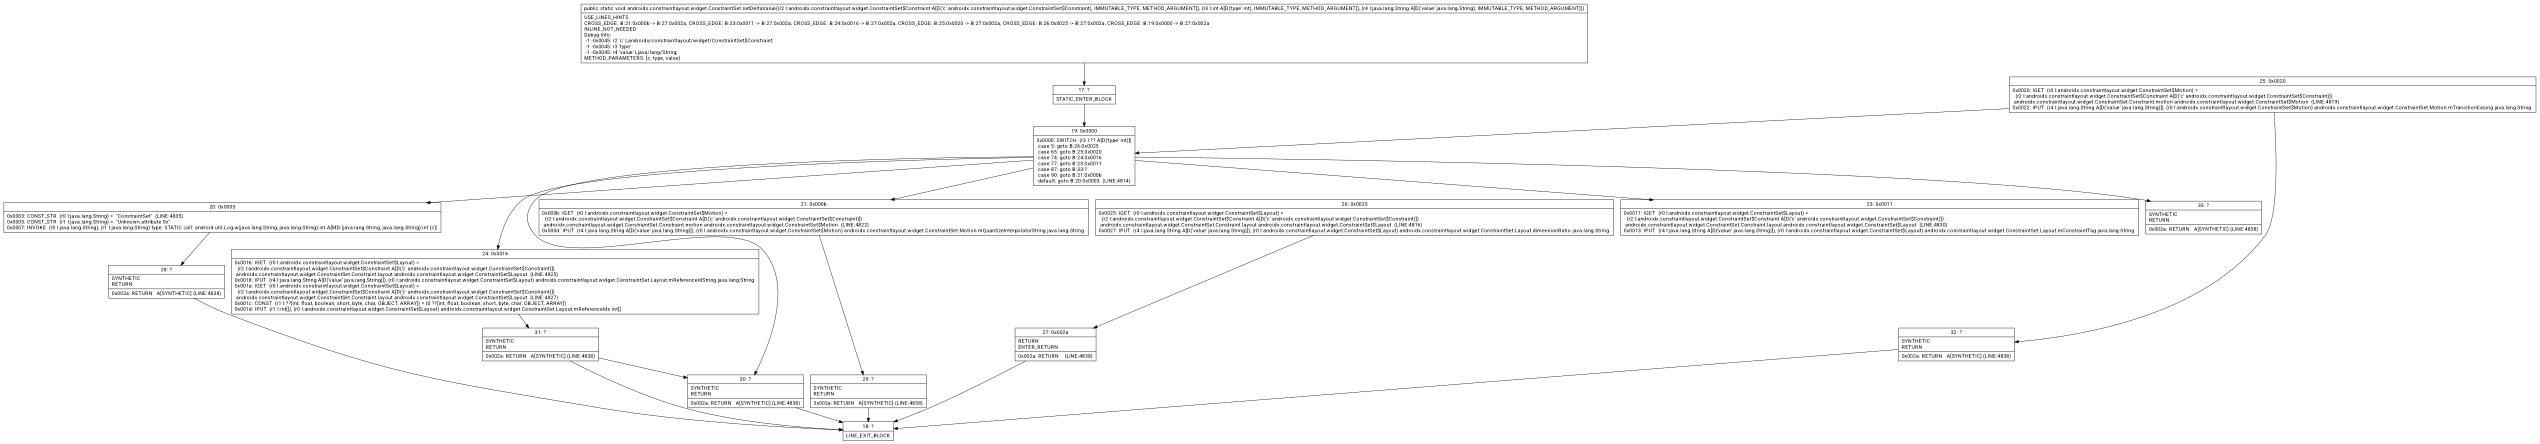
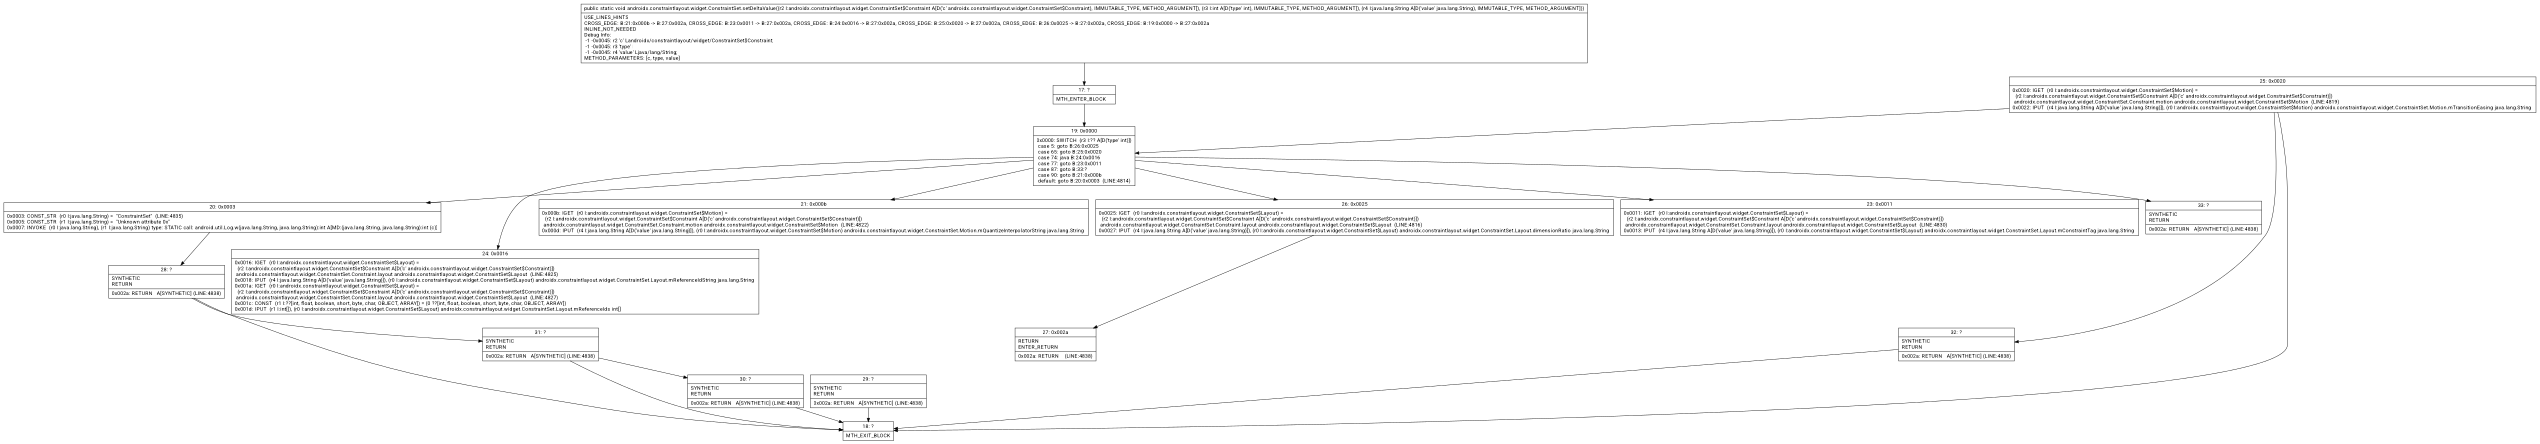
node "17: ?": text "STATIC_ENTER_BLOCK" -> "MTH_ENTER_BLOCK"
node "19: 0x0000": text "case 74: goto B:24:0x0016" -> "case 74: java B:24:0x0016"
edge "19: 0x0000" -> "30: ?": now "19: 0x0000" -> "26: 0x0025"
edge "21: 0x000b" -> "29: ?": removed
edge "24: 0x0016" -> "31: ?": now "28: ?" -> "31: ?"
edge "27: 0x002a" -> "18: ?": now "25: 0x0020" -> "18: ?"
node "18: ?": text "LINE_EXIT_BLOCK" -> "MTH_EXIT_BLOCK"
